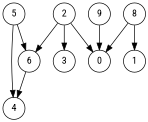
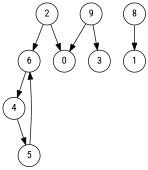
edge "2" -> "3": now "9" -> "3"
edge "8" -> "0": removed
edge "5" -> "4": reversed
